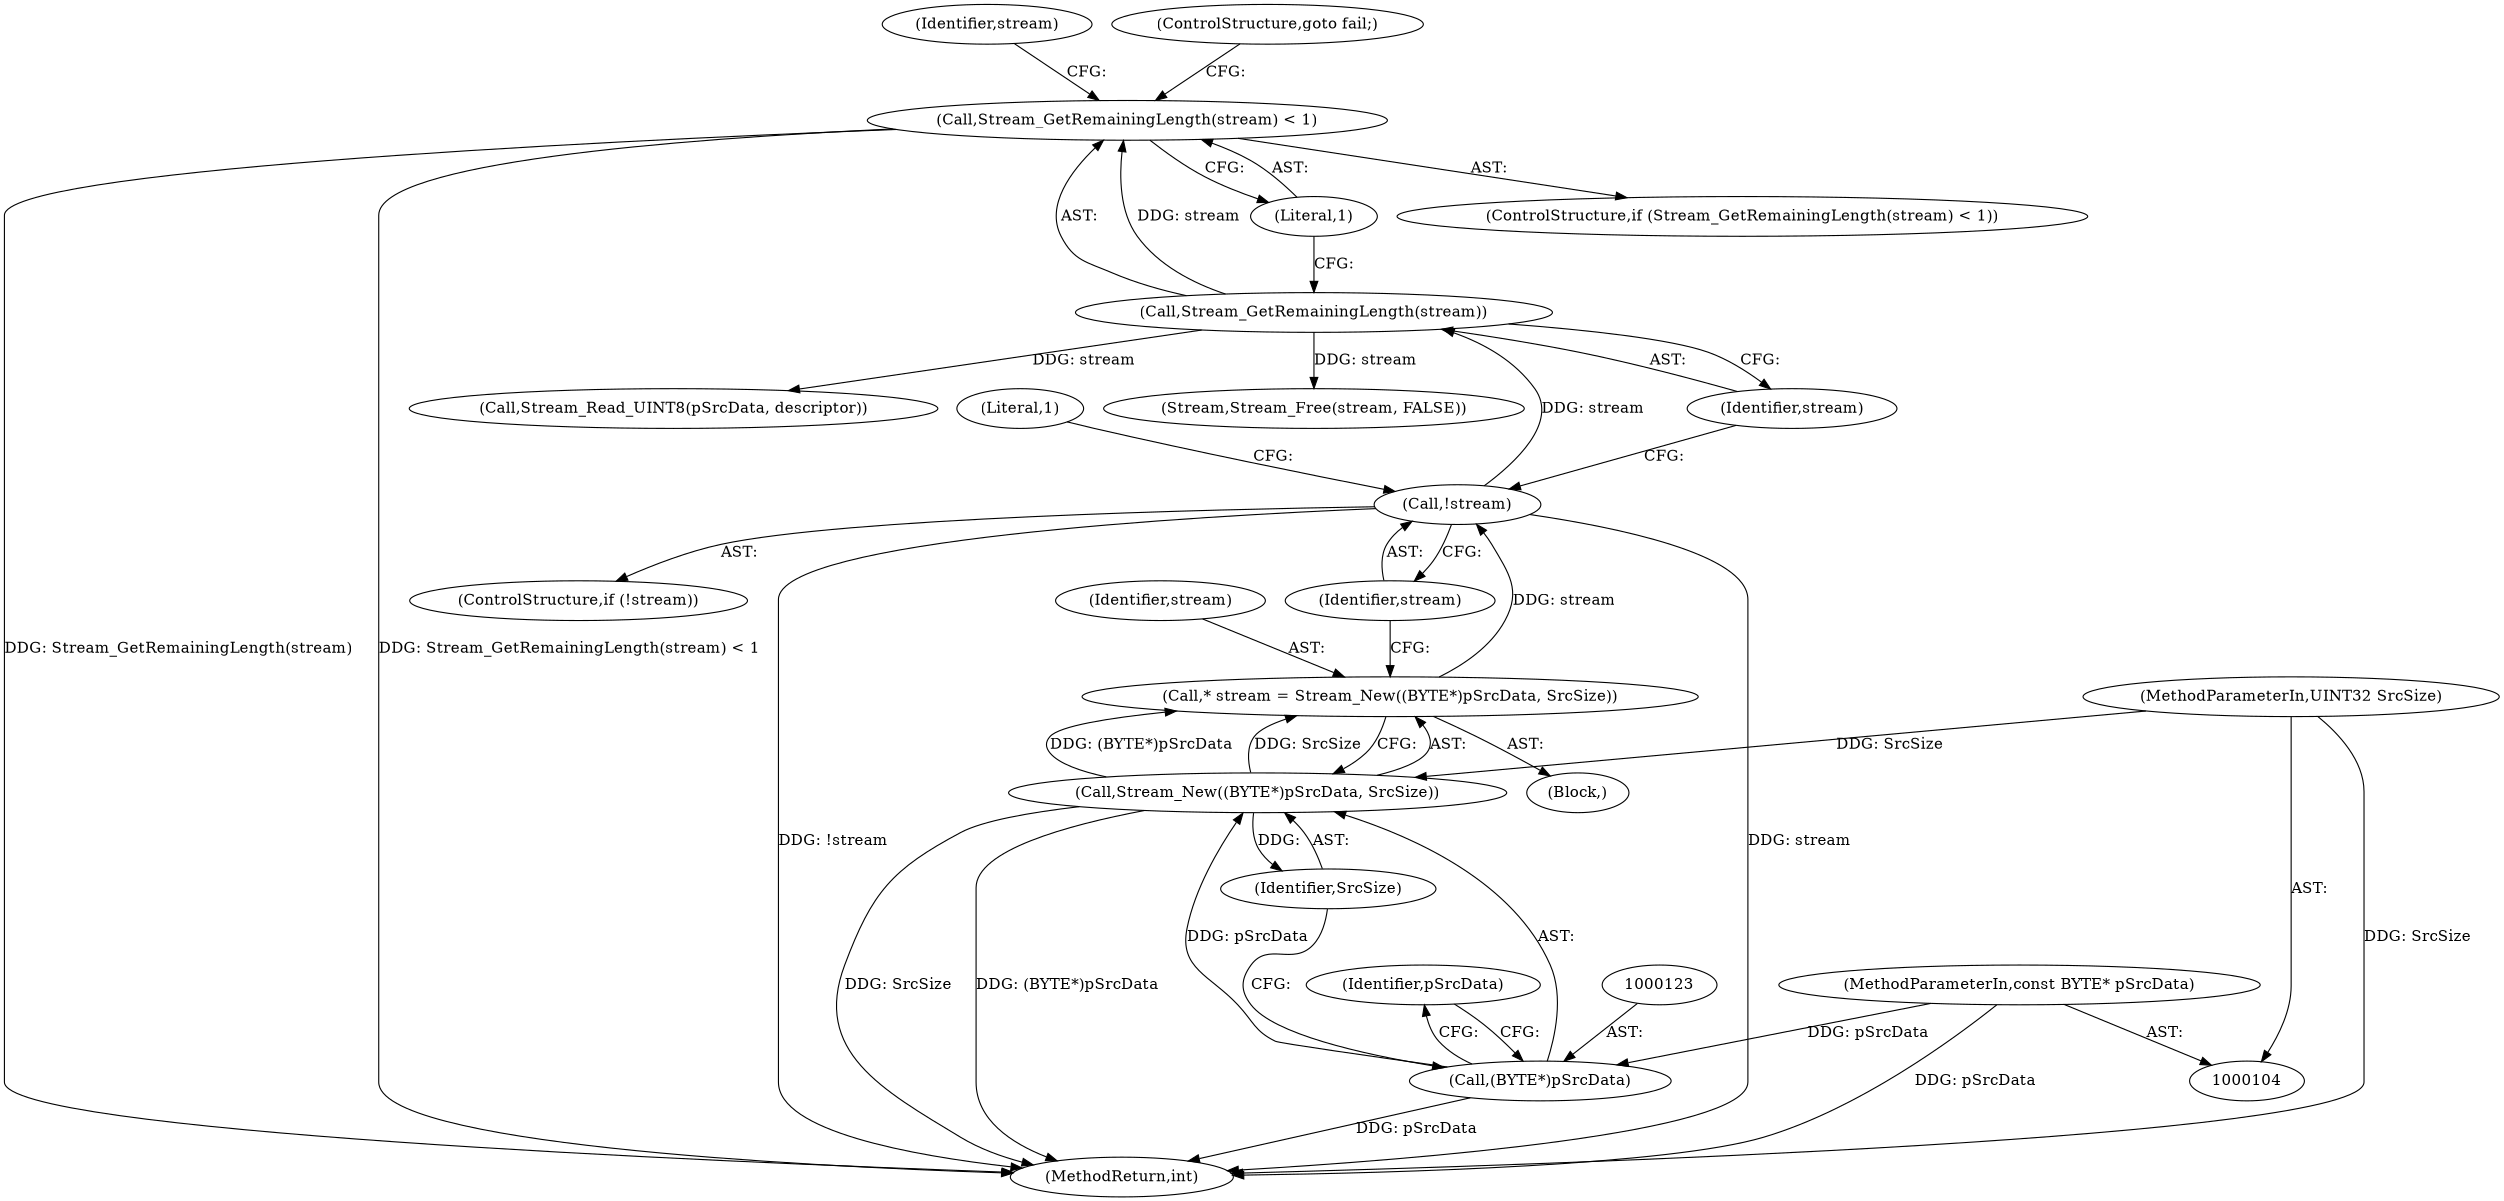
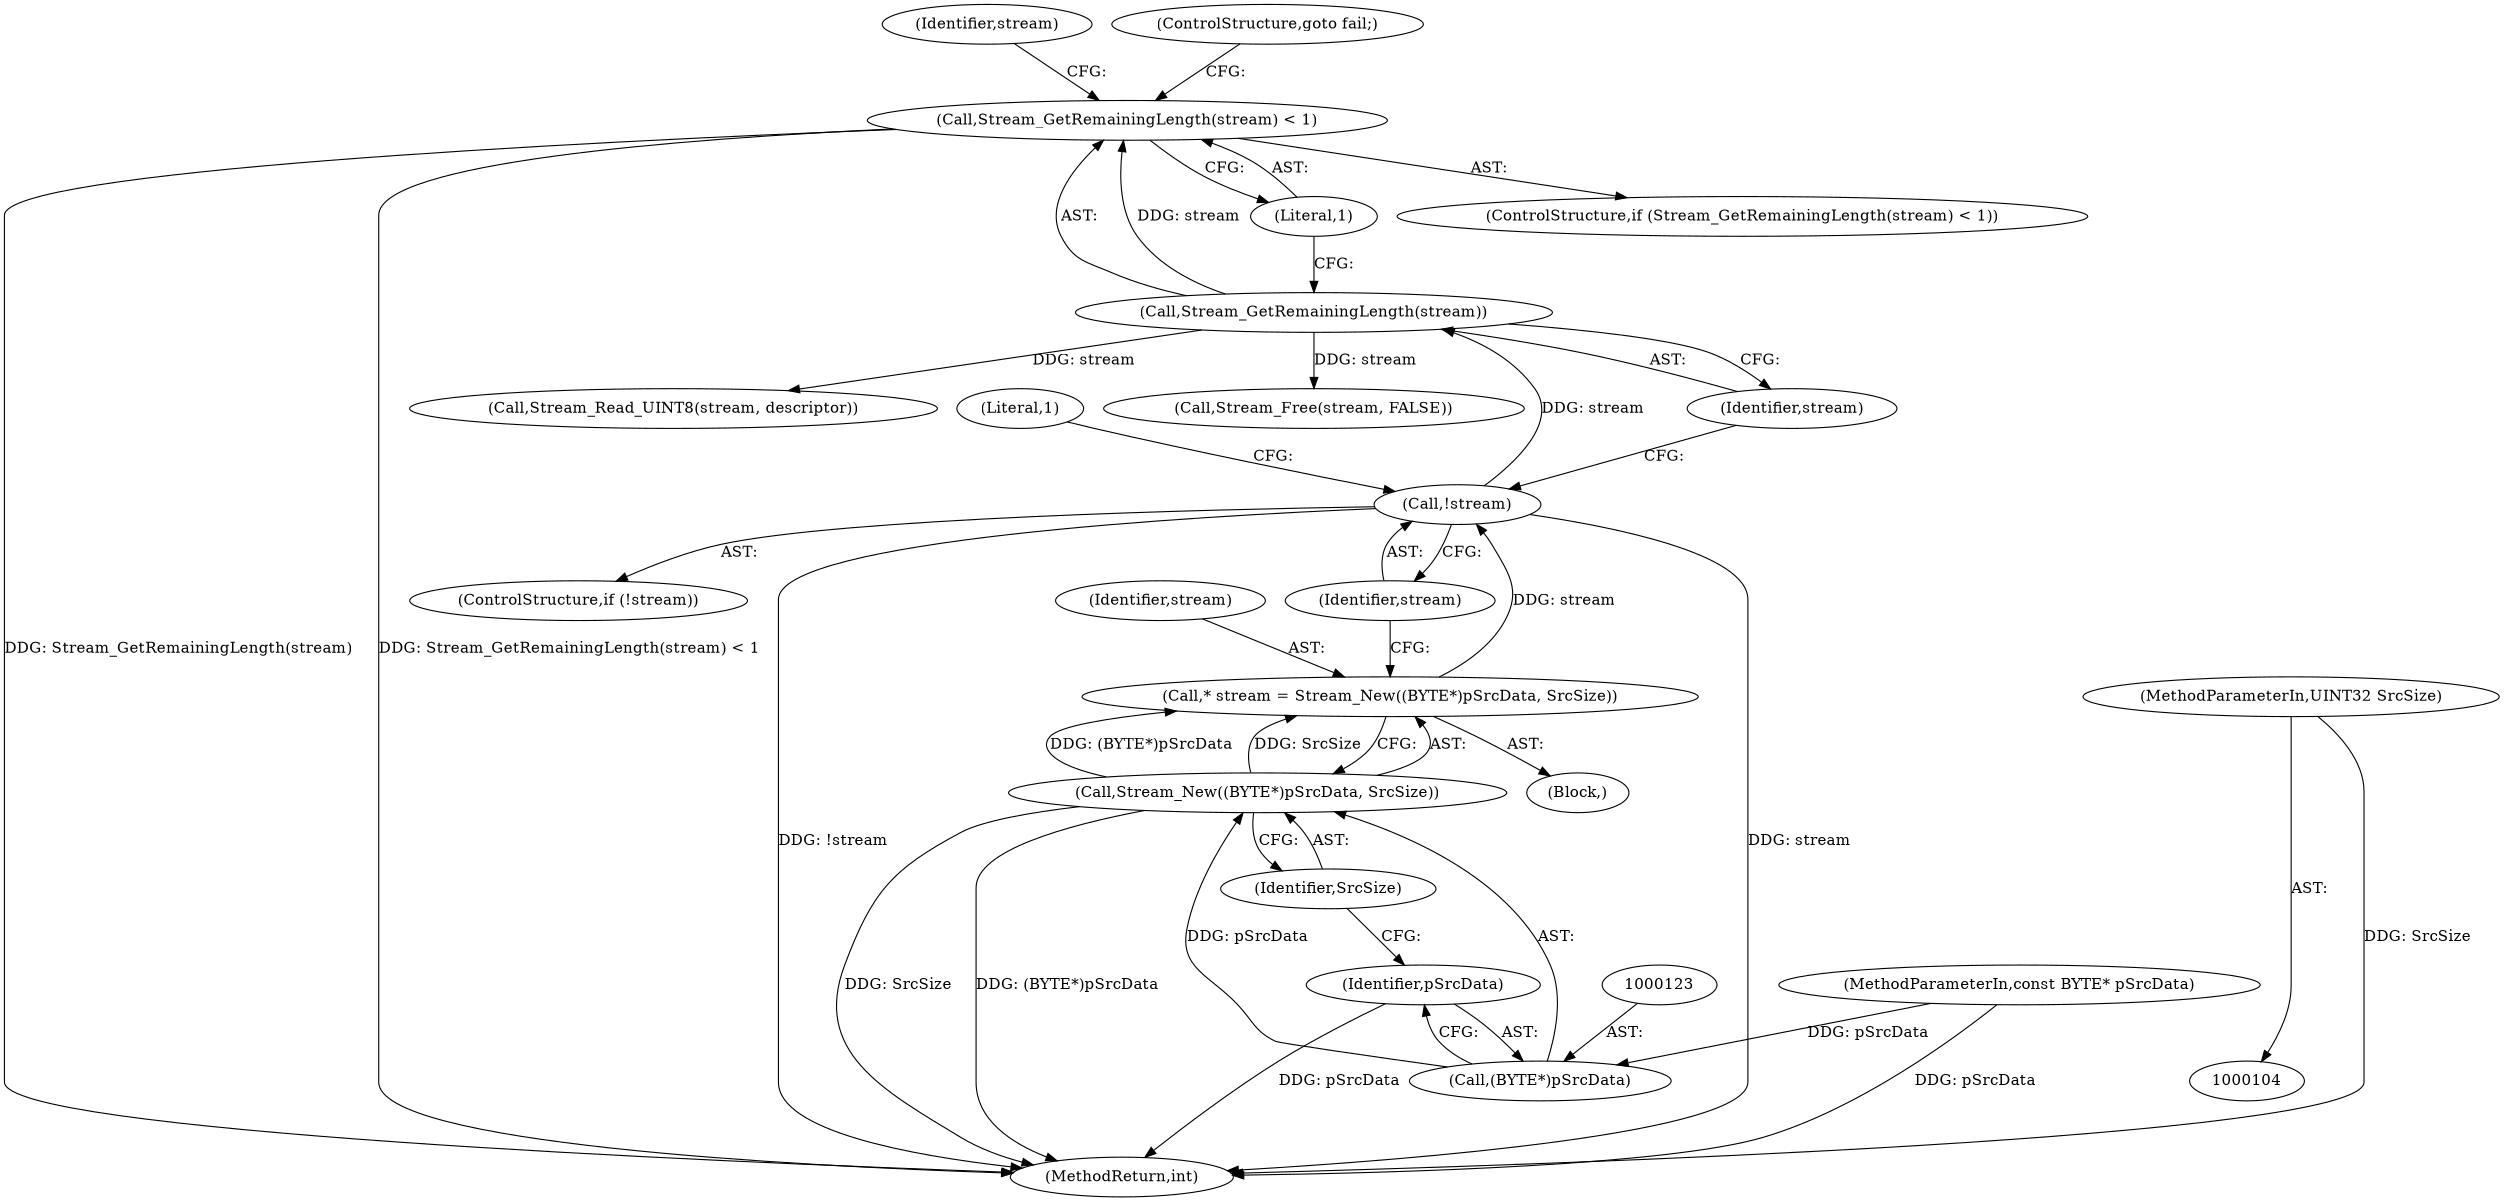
node "(Call,Stream_Read_UINT8(pSrcData, descriptor))": label "(Call,Stream_Read_UINT8(pSrcData, descriptor))" -> "(Call,Stream_Read_UINT8(stream, descriptor))"
node "(Stream,Stream_Free(stream, FALSE))": label "(Stream,Stream_Free(stream, FALSE))" -> "(Call,Stream_Free(stream, FALSE))"
edge "(MethodParameterIn,UINT32 SrcSize)" -> "(Call,Stream_New((BYTE*)pSrcData, SrcSize))": removed, label "DDG: SrcSize"
edge "(Call,Stream_New((BYTE*)pSrcData, SrcSize))" -> "(Identifier,SrcSize)": label "DDG: " -> "CFG: "
edge "(Identifier,SrcSize)" -> "(Call,(BYTE*)pSrcData)": now "(Identifier,SrcSize)" -> "(Identifier,pSrcData)"
edge "(Identifier,pSrcData)" -> "(Call,(BYTE*)pSrcData)": label "CFG: " -> "AST: "
edge "(MethodParameterIn,const BYTE* pSrcData)" -> "1000104": removed, label "AST:"
edge "(Call,(BYTE*)pSrcData)" -> "(MethodReturn,int)": now "(Identifier,pSrcData)" -> "(MethodReturn,int)"
